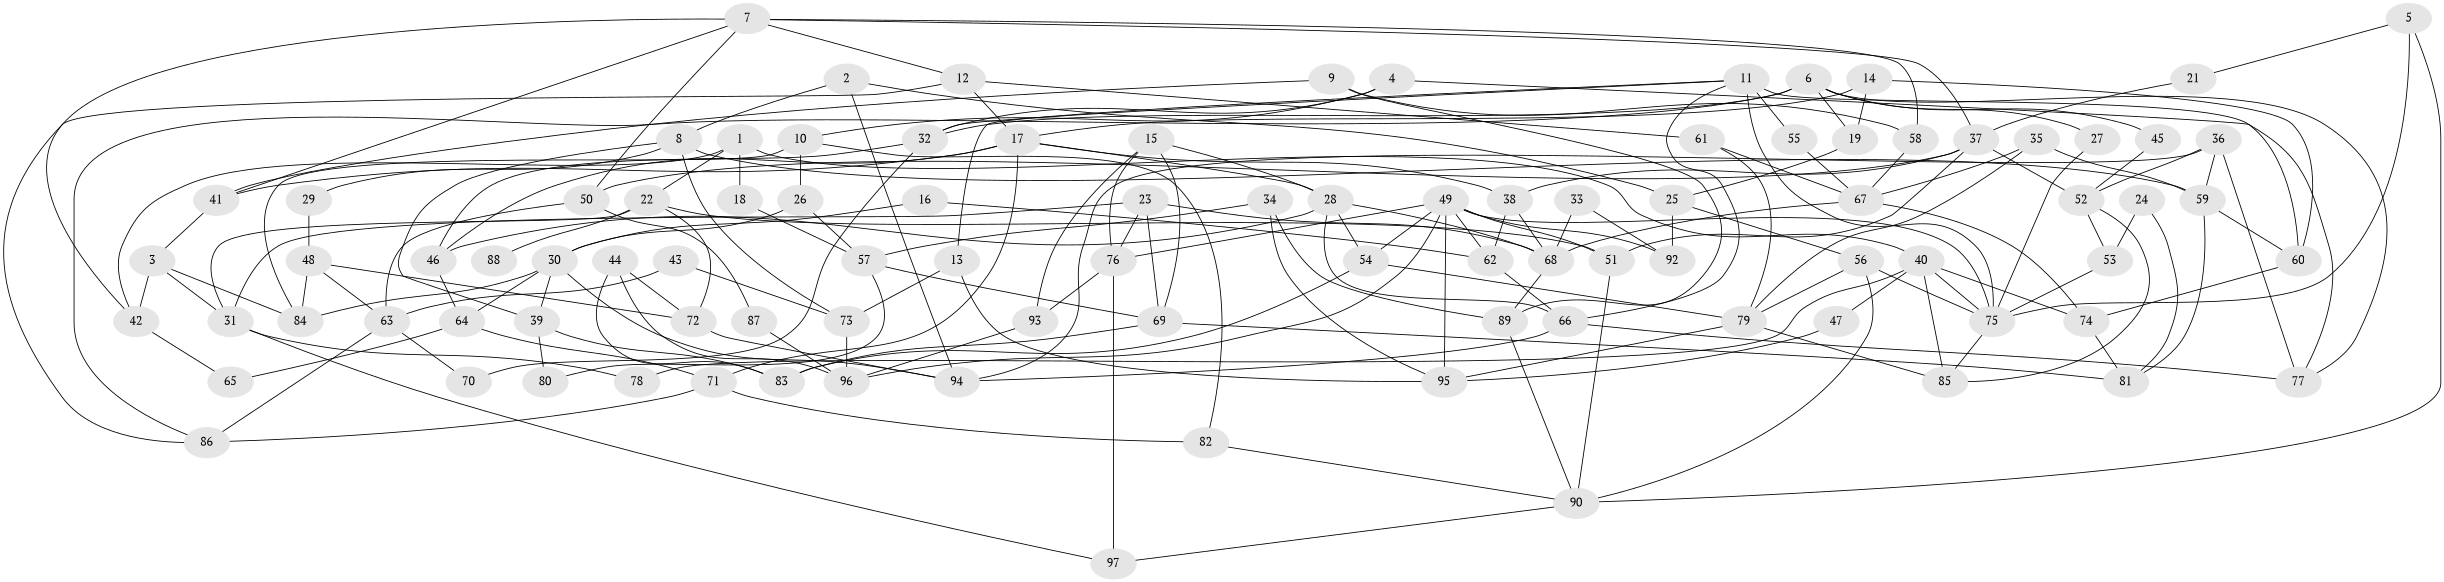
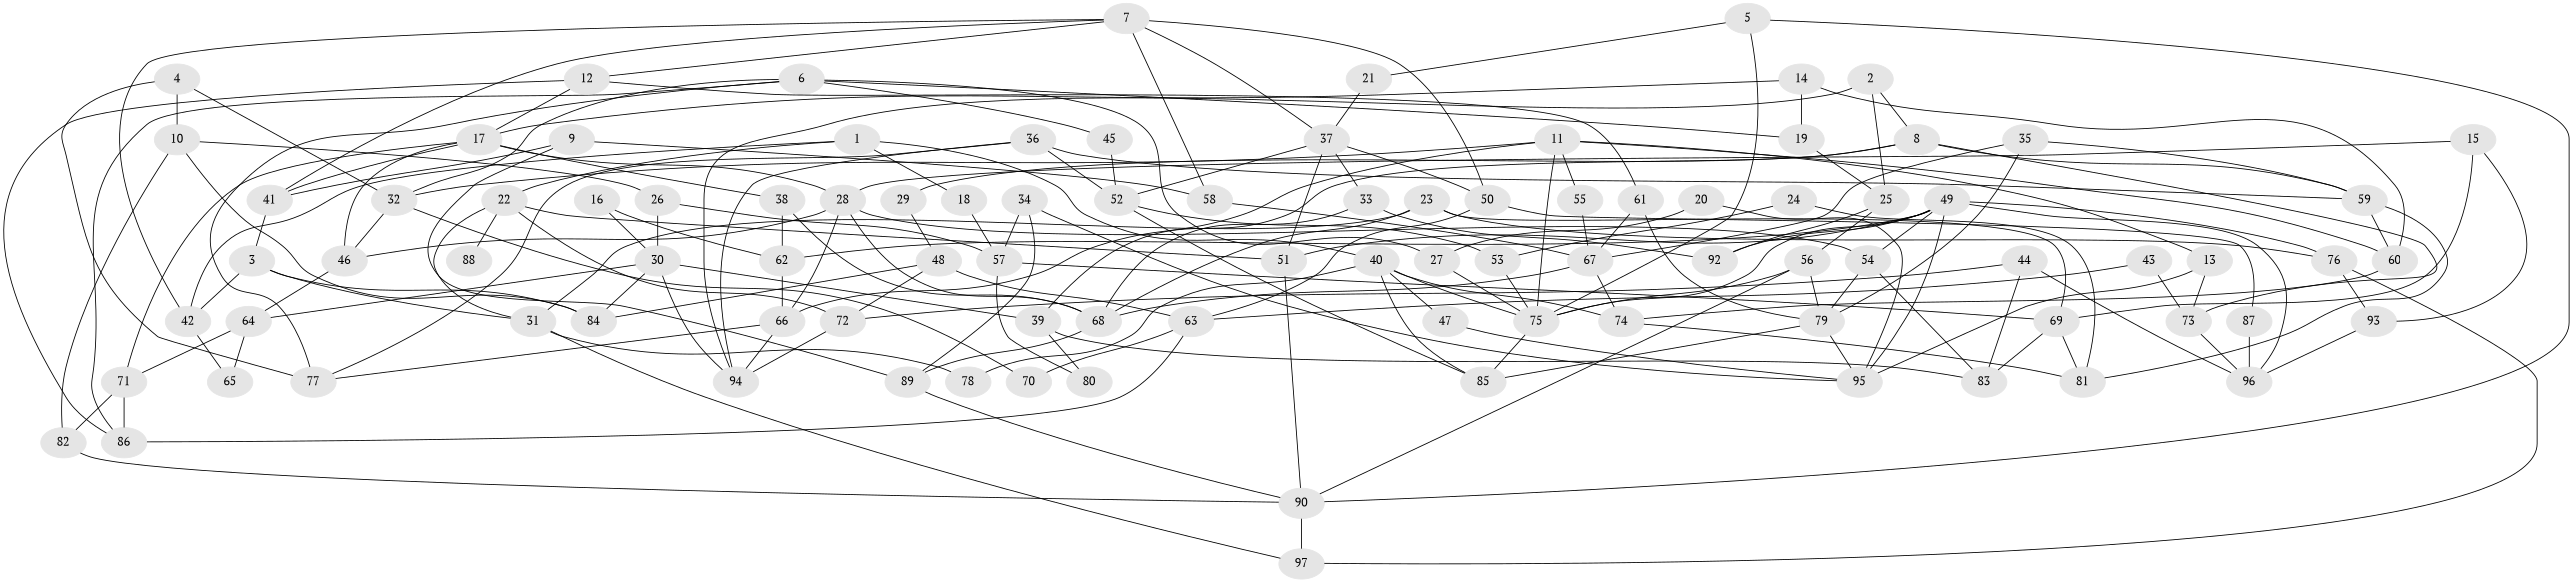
edge "37" -- "38": now "37" -- "33"
edge "15" -- "76": removed
node "20": added
